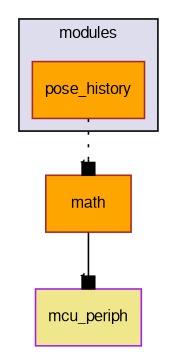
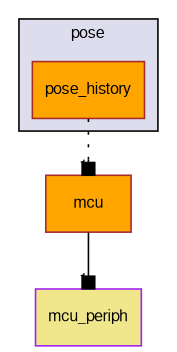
cluster "modules": label "modules" -> "pose"
node "math": label "math" -> "mcu"
